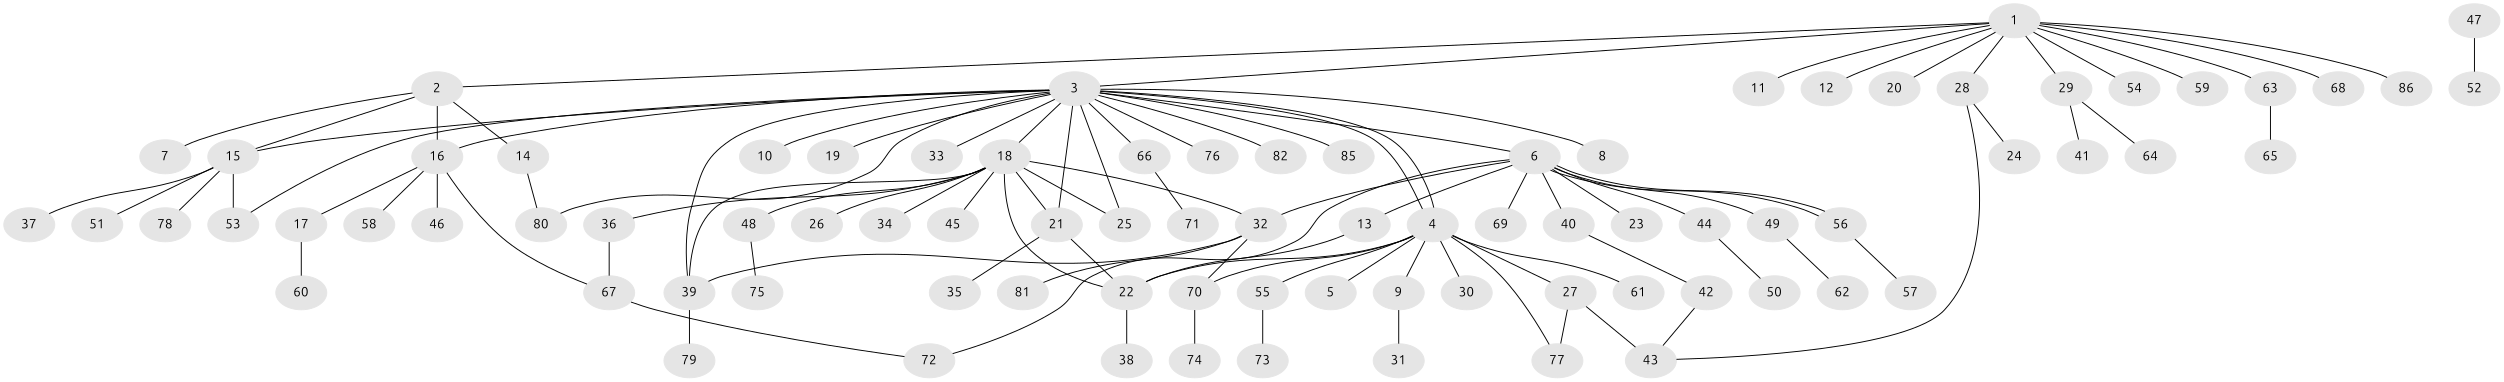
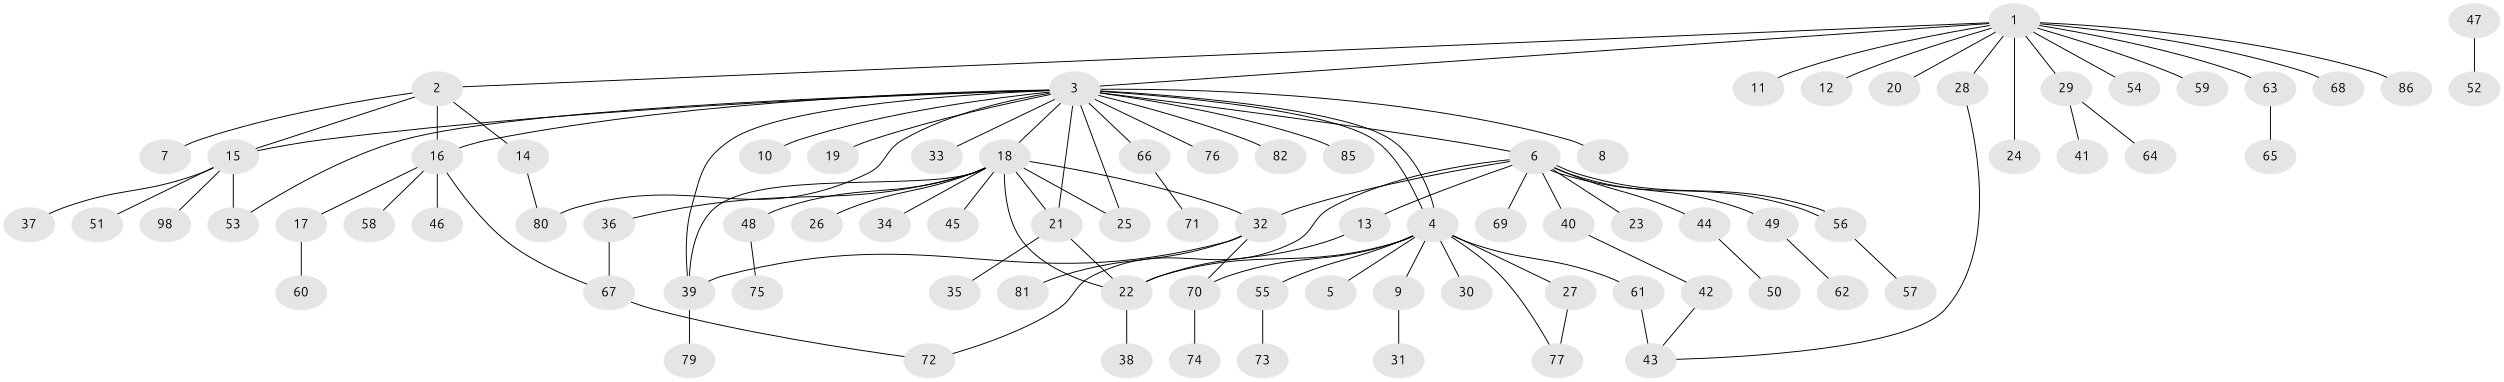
edge "28" -- "24": now "1" -- "24"
node "78": label "78" -> "98"
edge "27" -- "43": now "61" -- "43"
